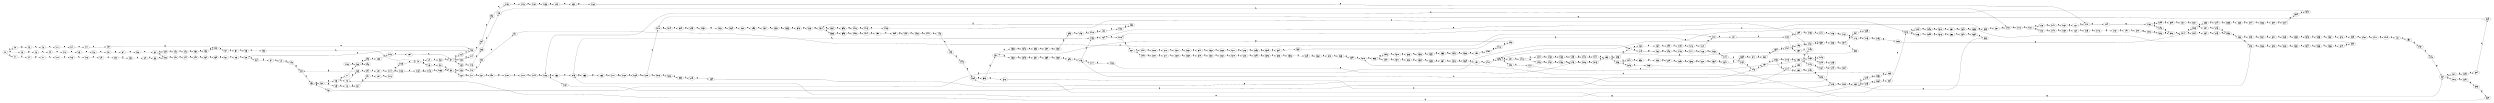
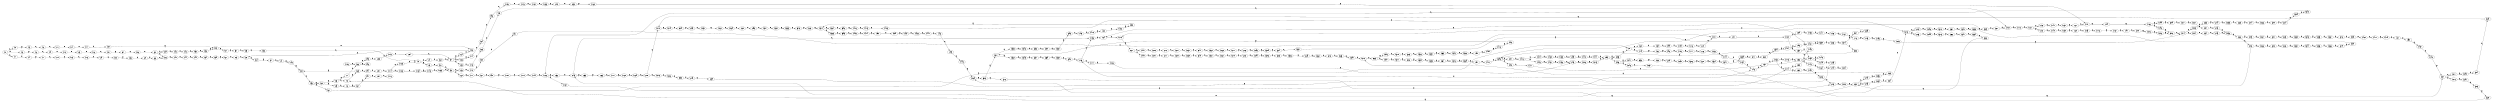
edge "S116" -> "S125": now "S114" -> "S125"
